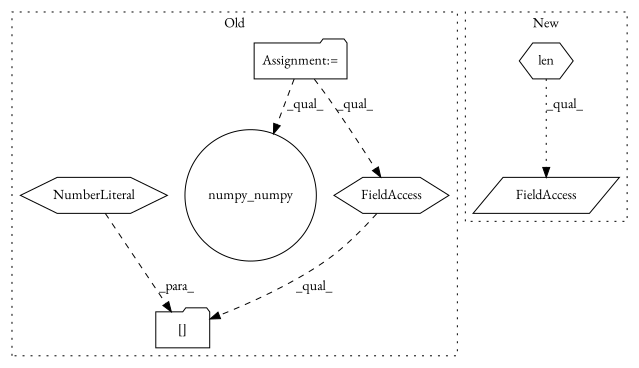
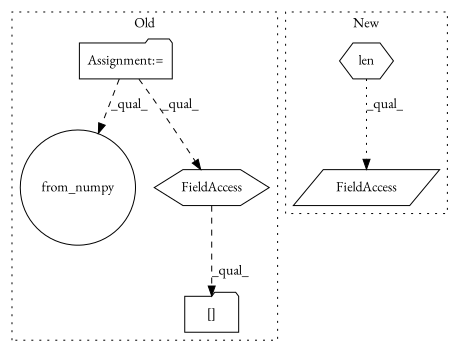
node "NumberLiteral": removed
node "numpy_numpy": label "numpy_numpy" -> "from_numpy"
